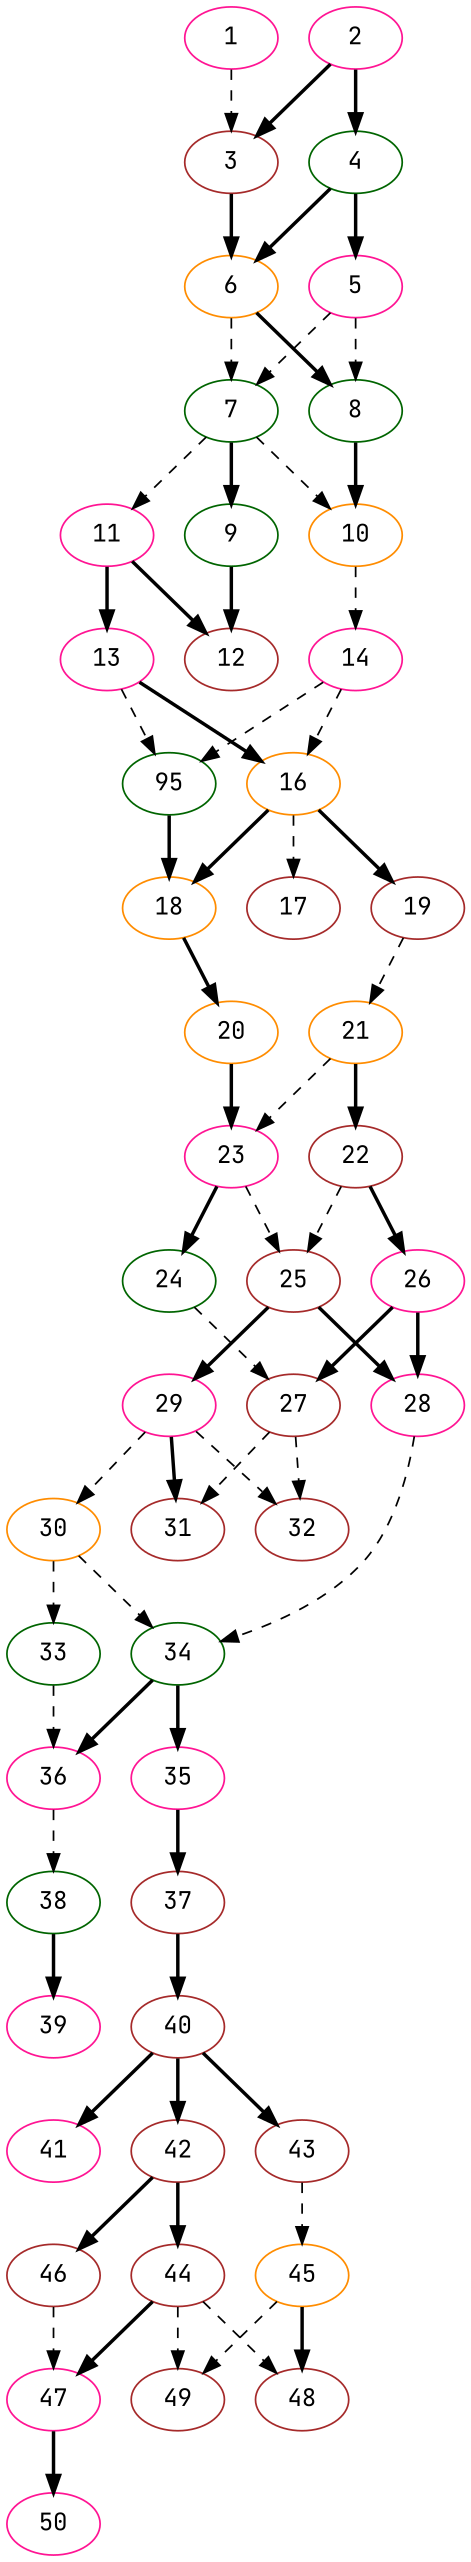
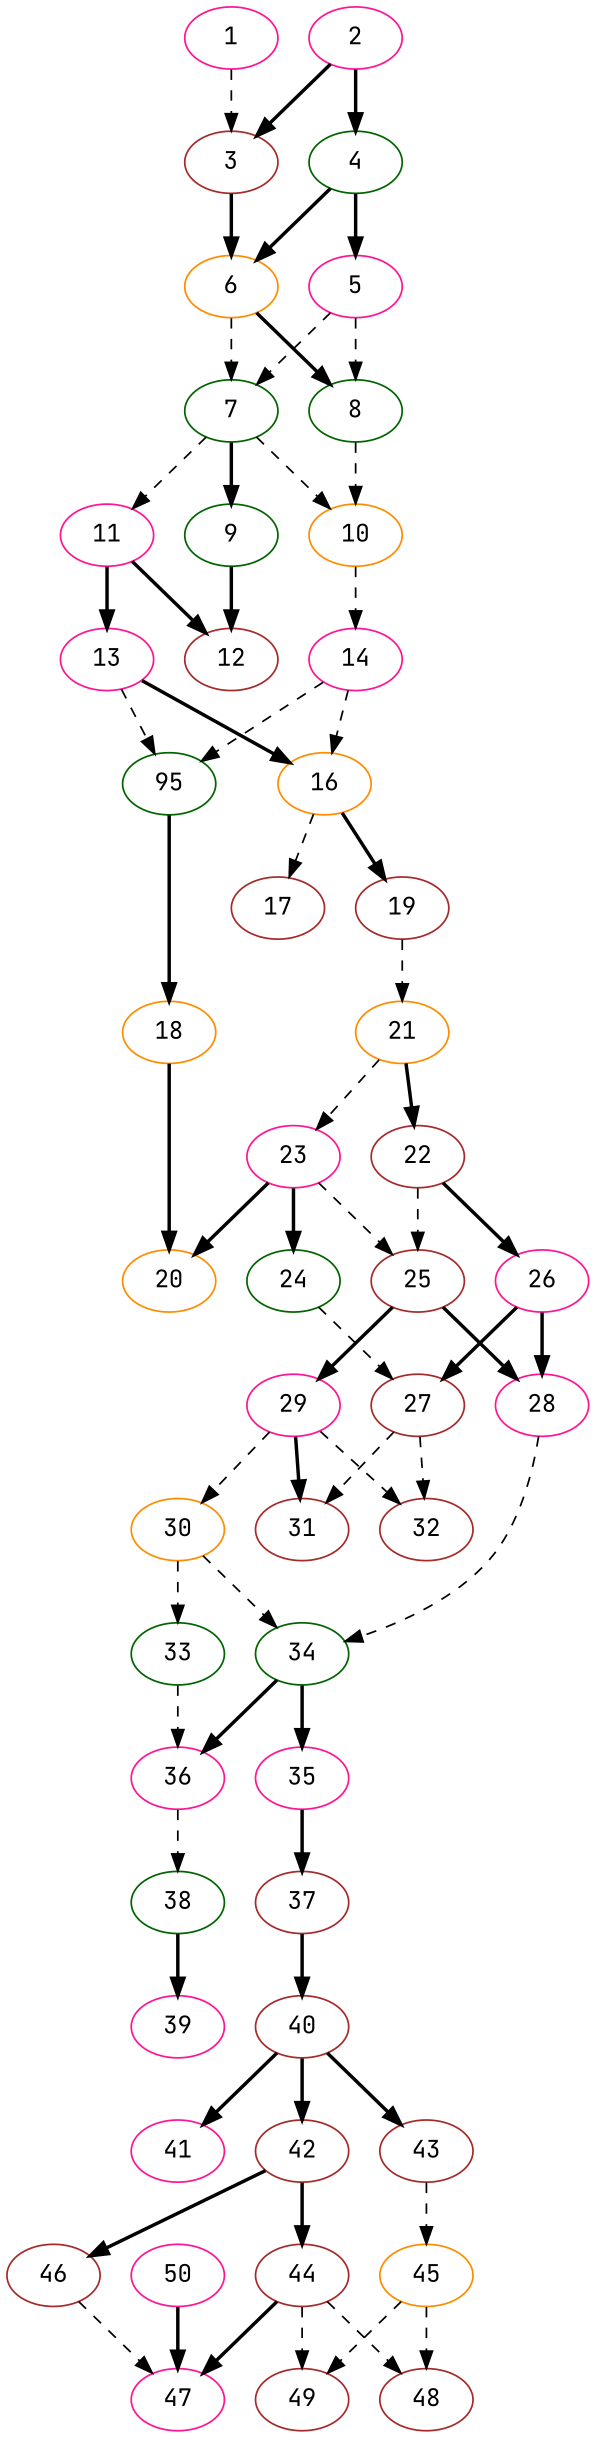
edge "8" -> "10": style bold -> dashed
edge "16" -> "18": removed
edge "20" -> "23": reversed
edge "45" -> "48": style bold -> dashed
edge "47" -> "50": reversed
